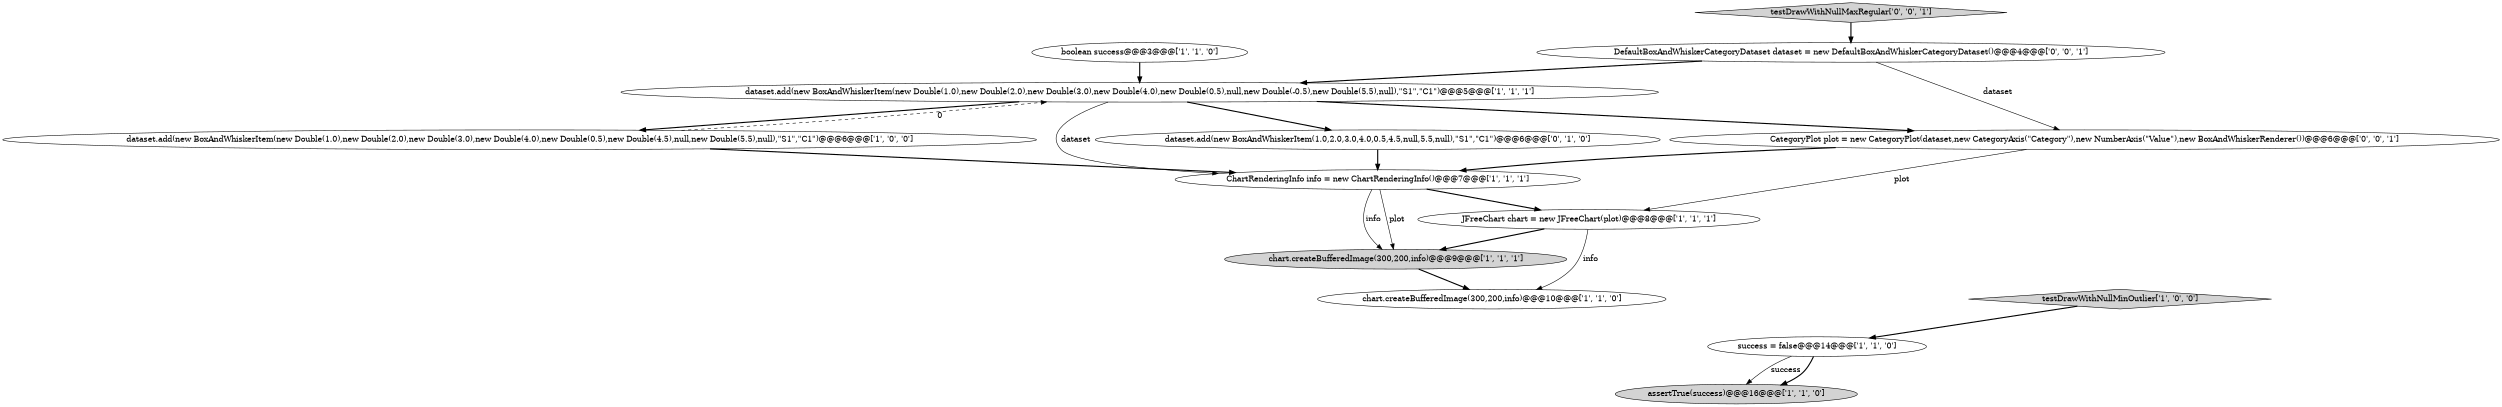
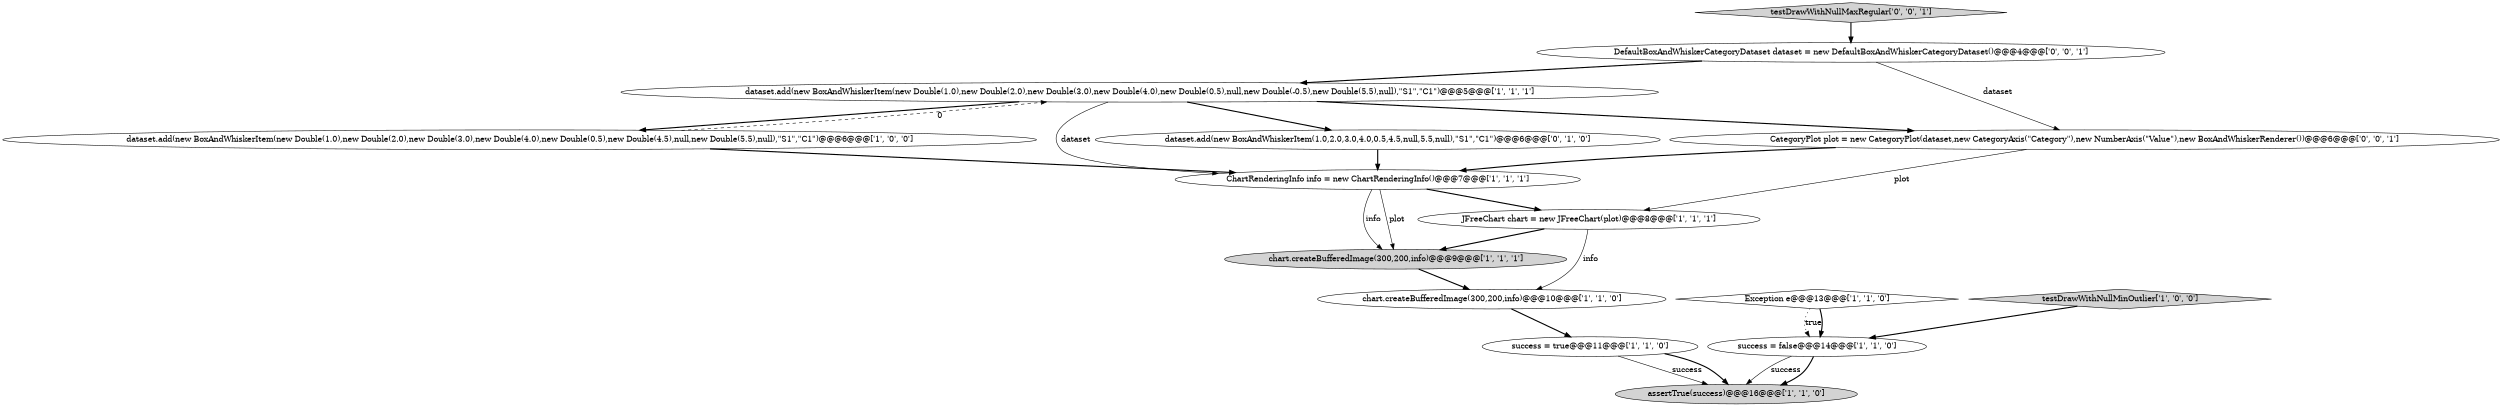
node "boolean success@@@3@@@['1', '1', '0']": removed
node "Exception e@@@13@@@['1', '1', '0']": added
node "success = true@@@11@@@['1', '1', '0']": added
